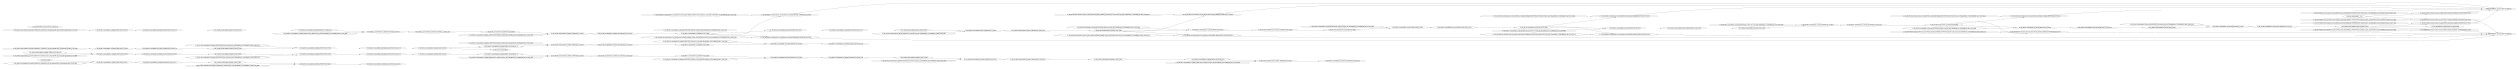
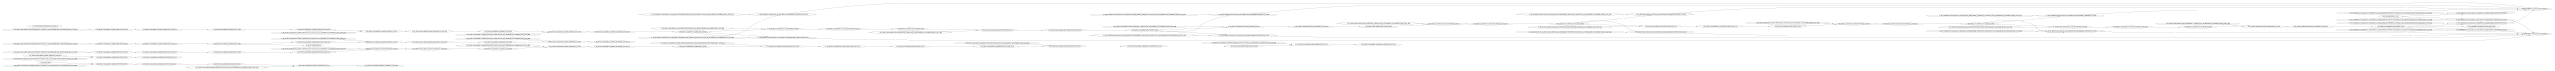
node "35 SSD_VGG/MultiOutputSequential[basenet]/ReLU[26]/RELU": added
node "39 SSD_VGG/MultiOutputSequential[basenet]/ReLU[29]/RELU": removed
node "13 SSD_VGG/MultiOutputSequential[basenet]/ReLU[9]/RELU": removed
